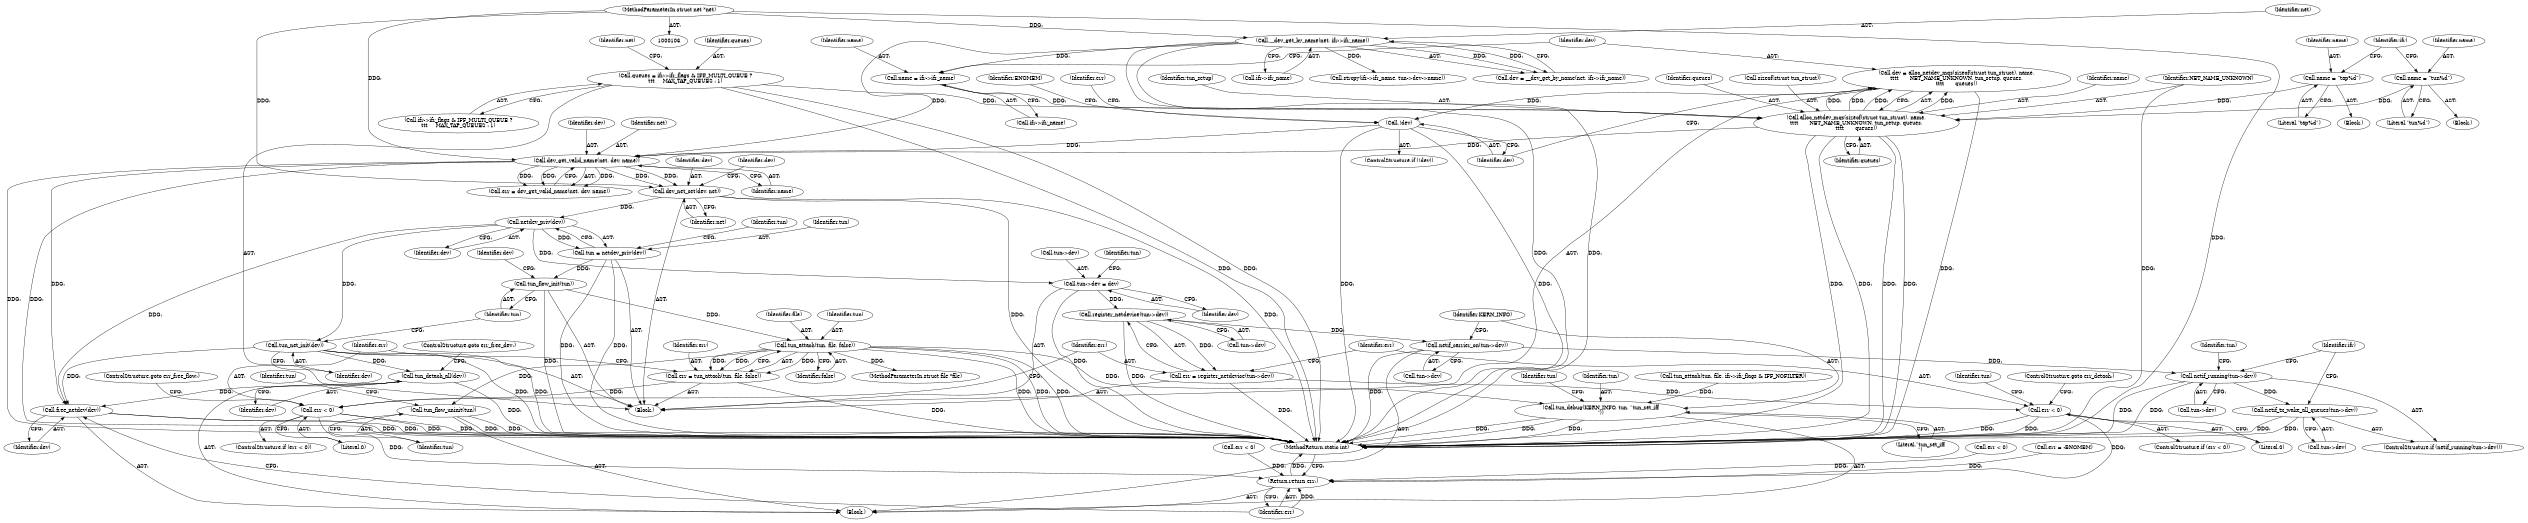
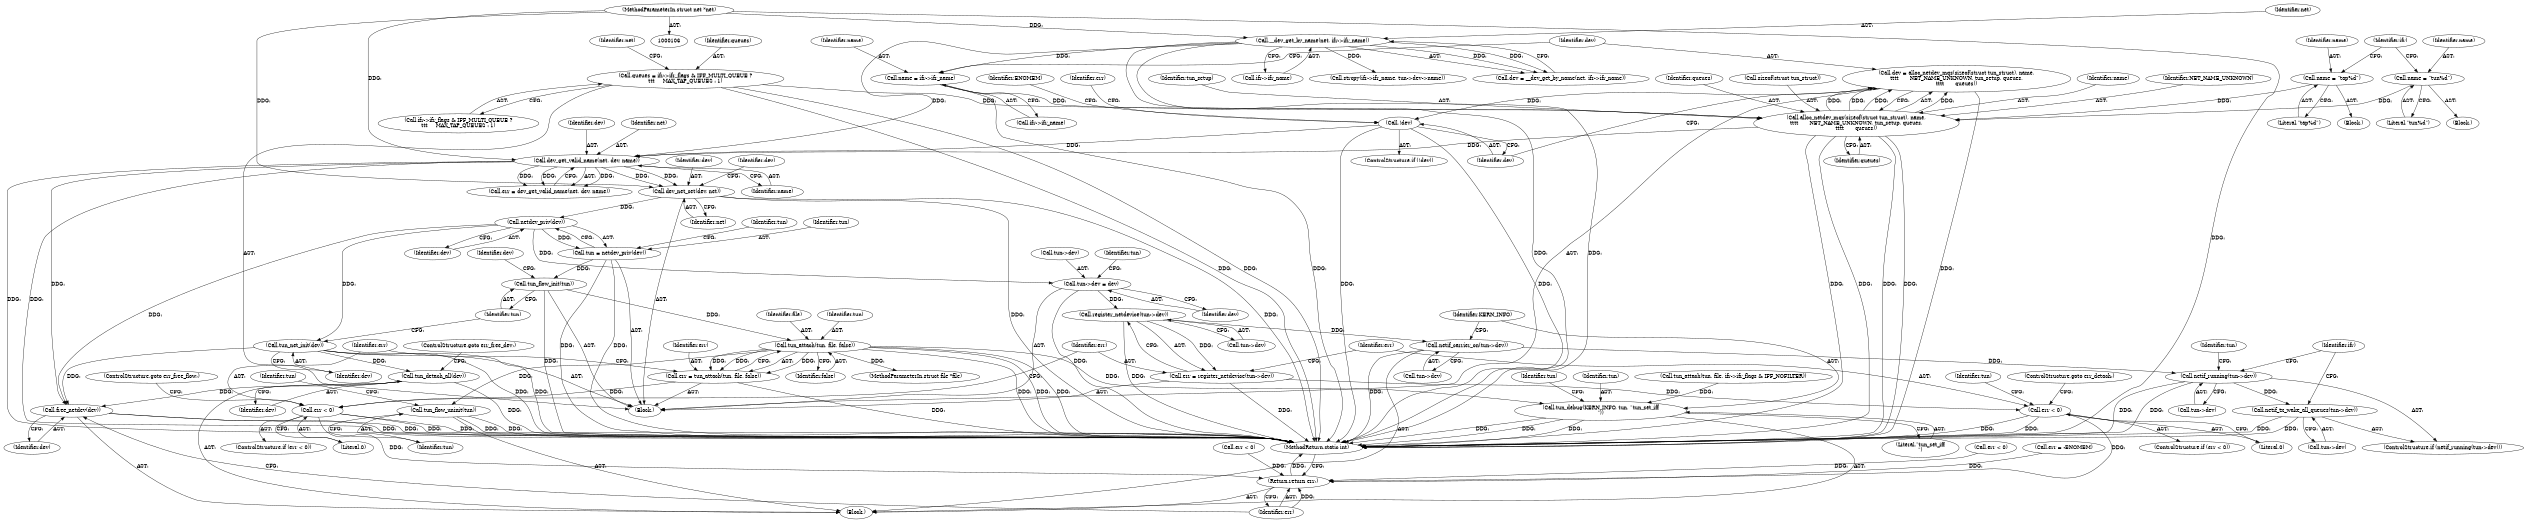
edge "(Identifier,NET_NAME_UNKNOWN)" -> "(MethodReturn,static int)": now "(Call,name = ifr->ifr_name)" -> "(MethodReturn,static int)"
